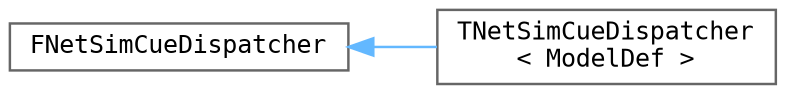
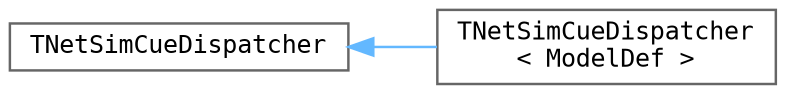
node "FNetSimCueDispatcher": label "FNetSimCueDispatcher" -> "TNetSimCueDispatcher"
